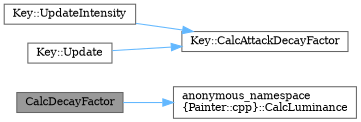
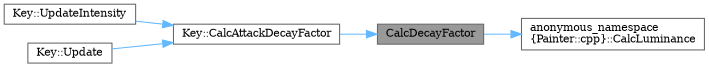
edge "Key::CalcAttackDecayFactor" -> "CalcDecayFactor": added
